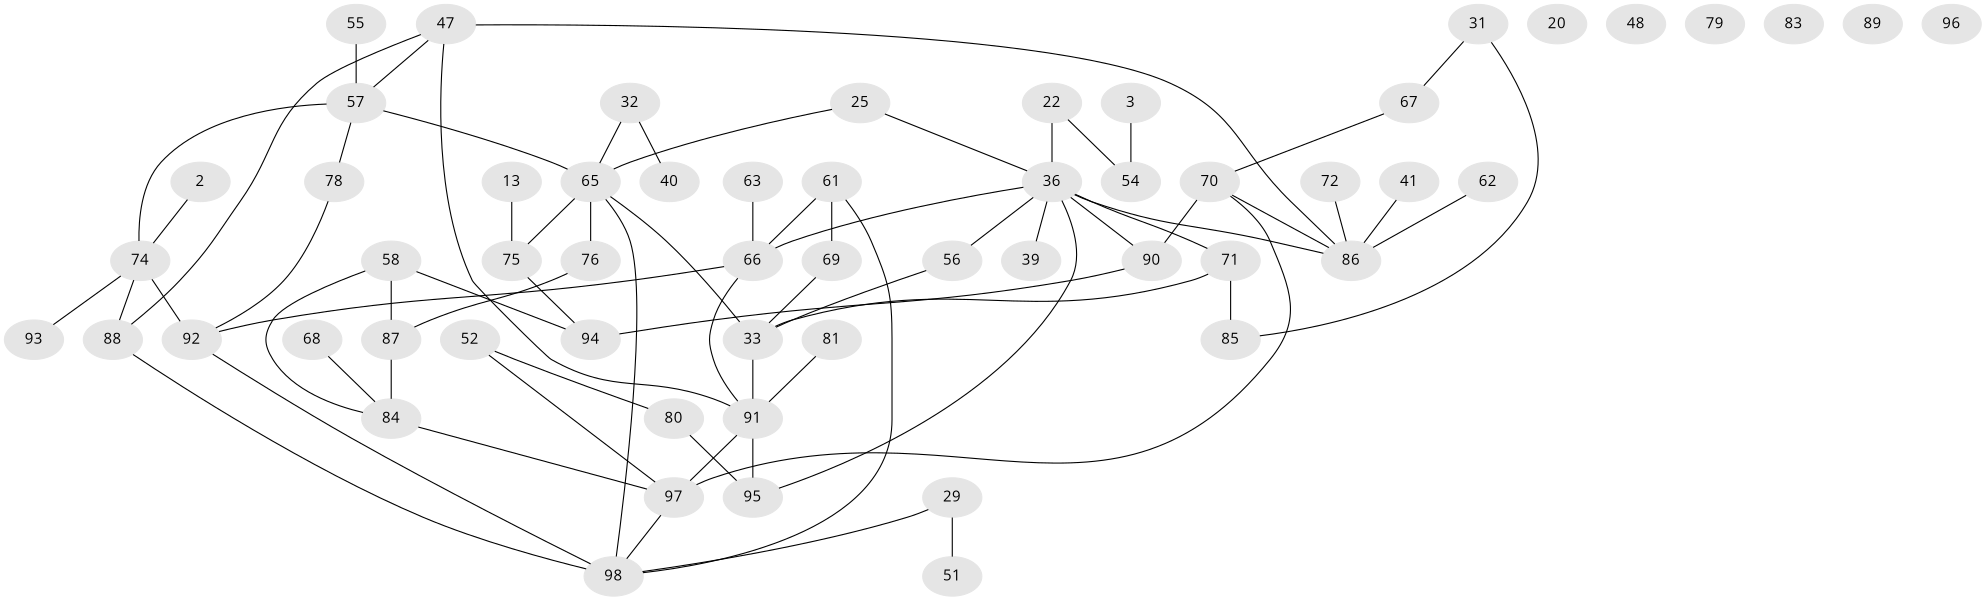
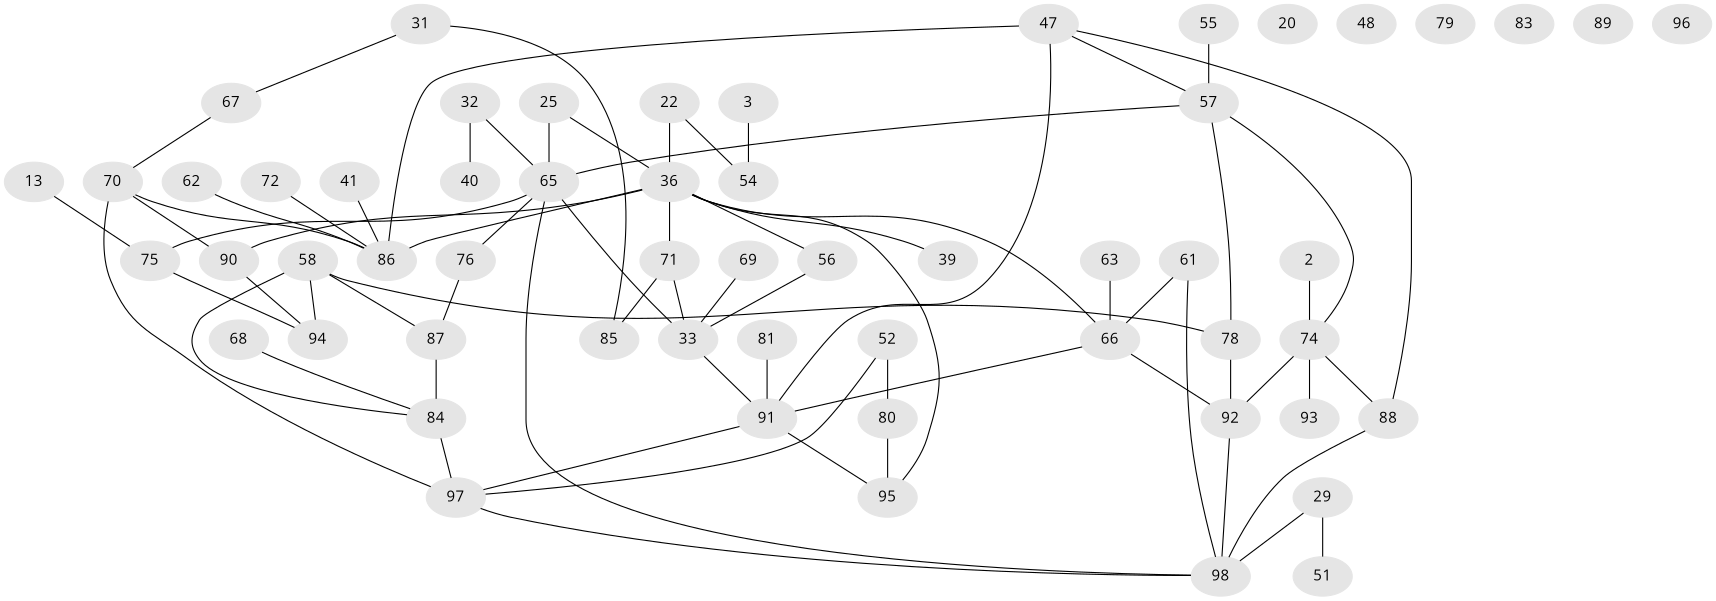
edge "61" -- "69": removed
edge "58" -- "78": added
